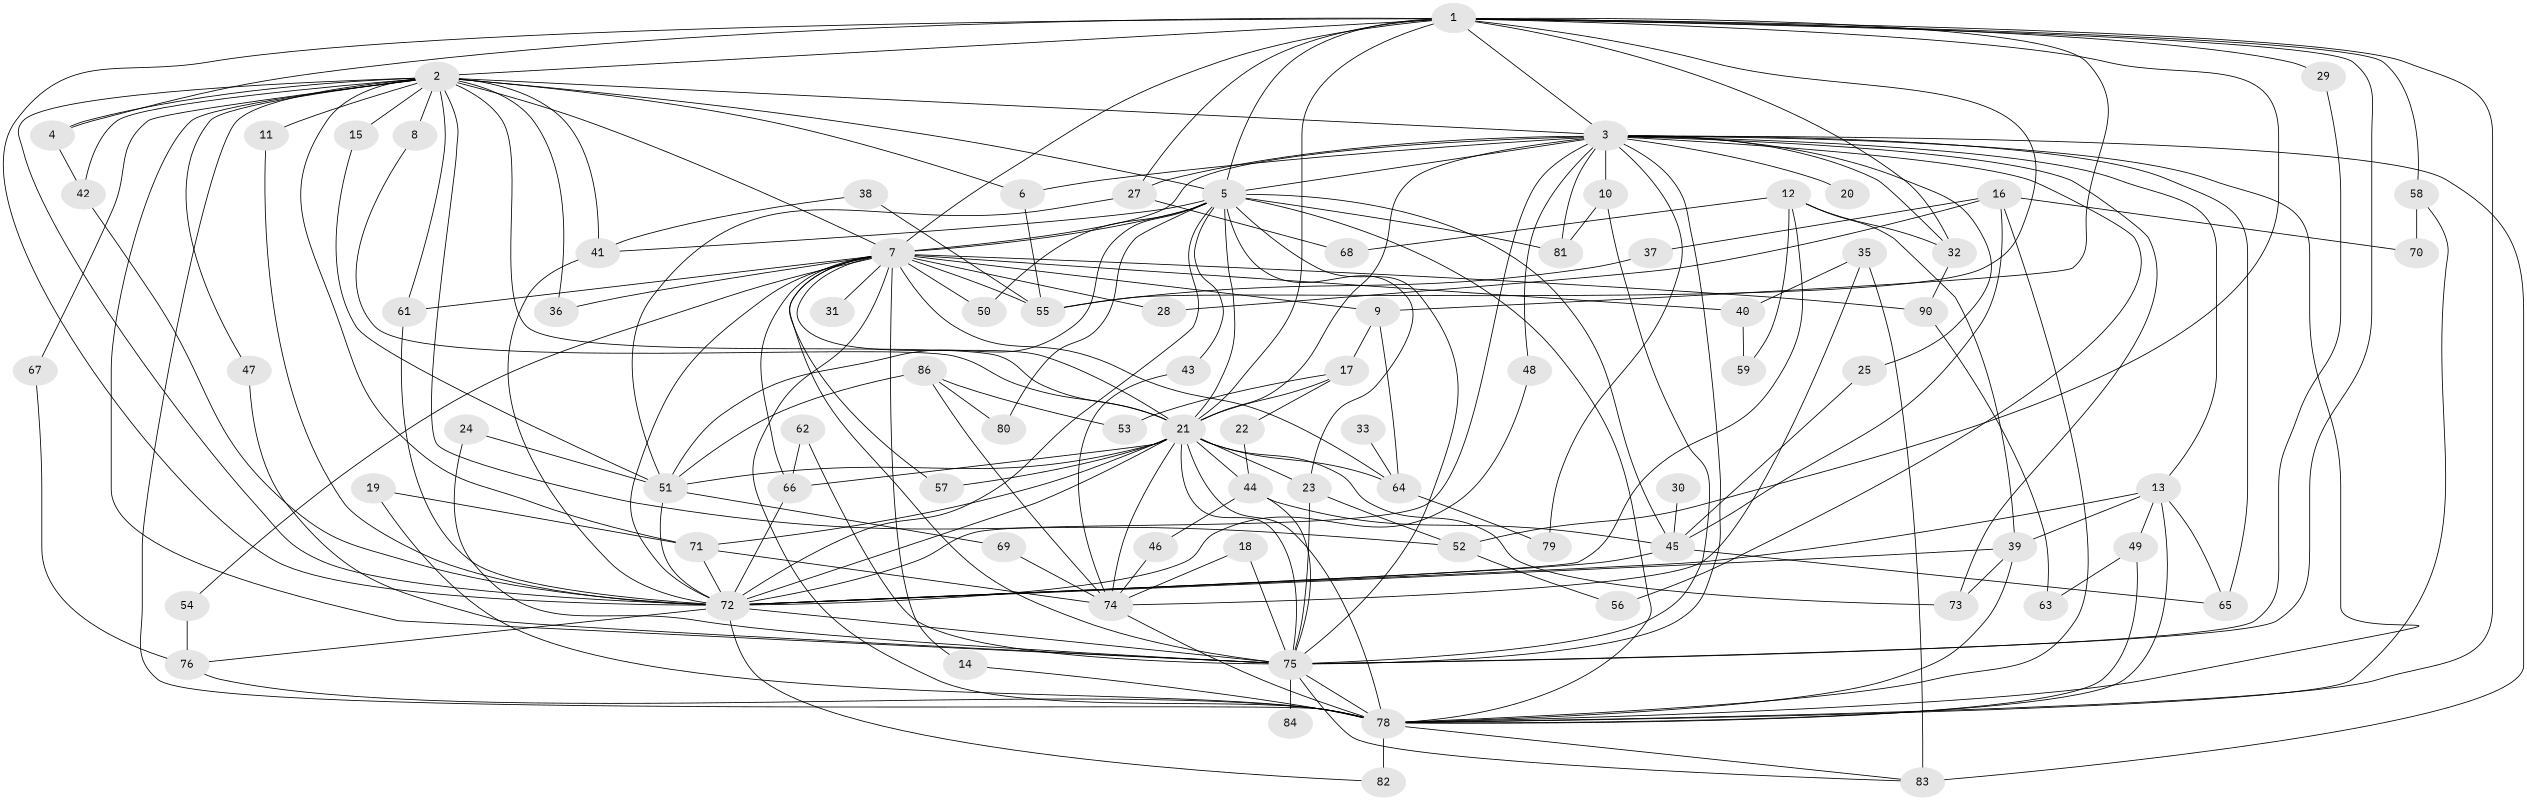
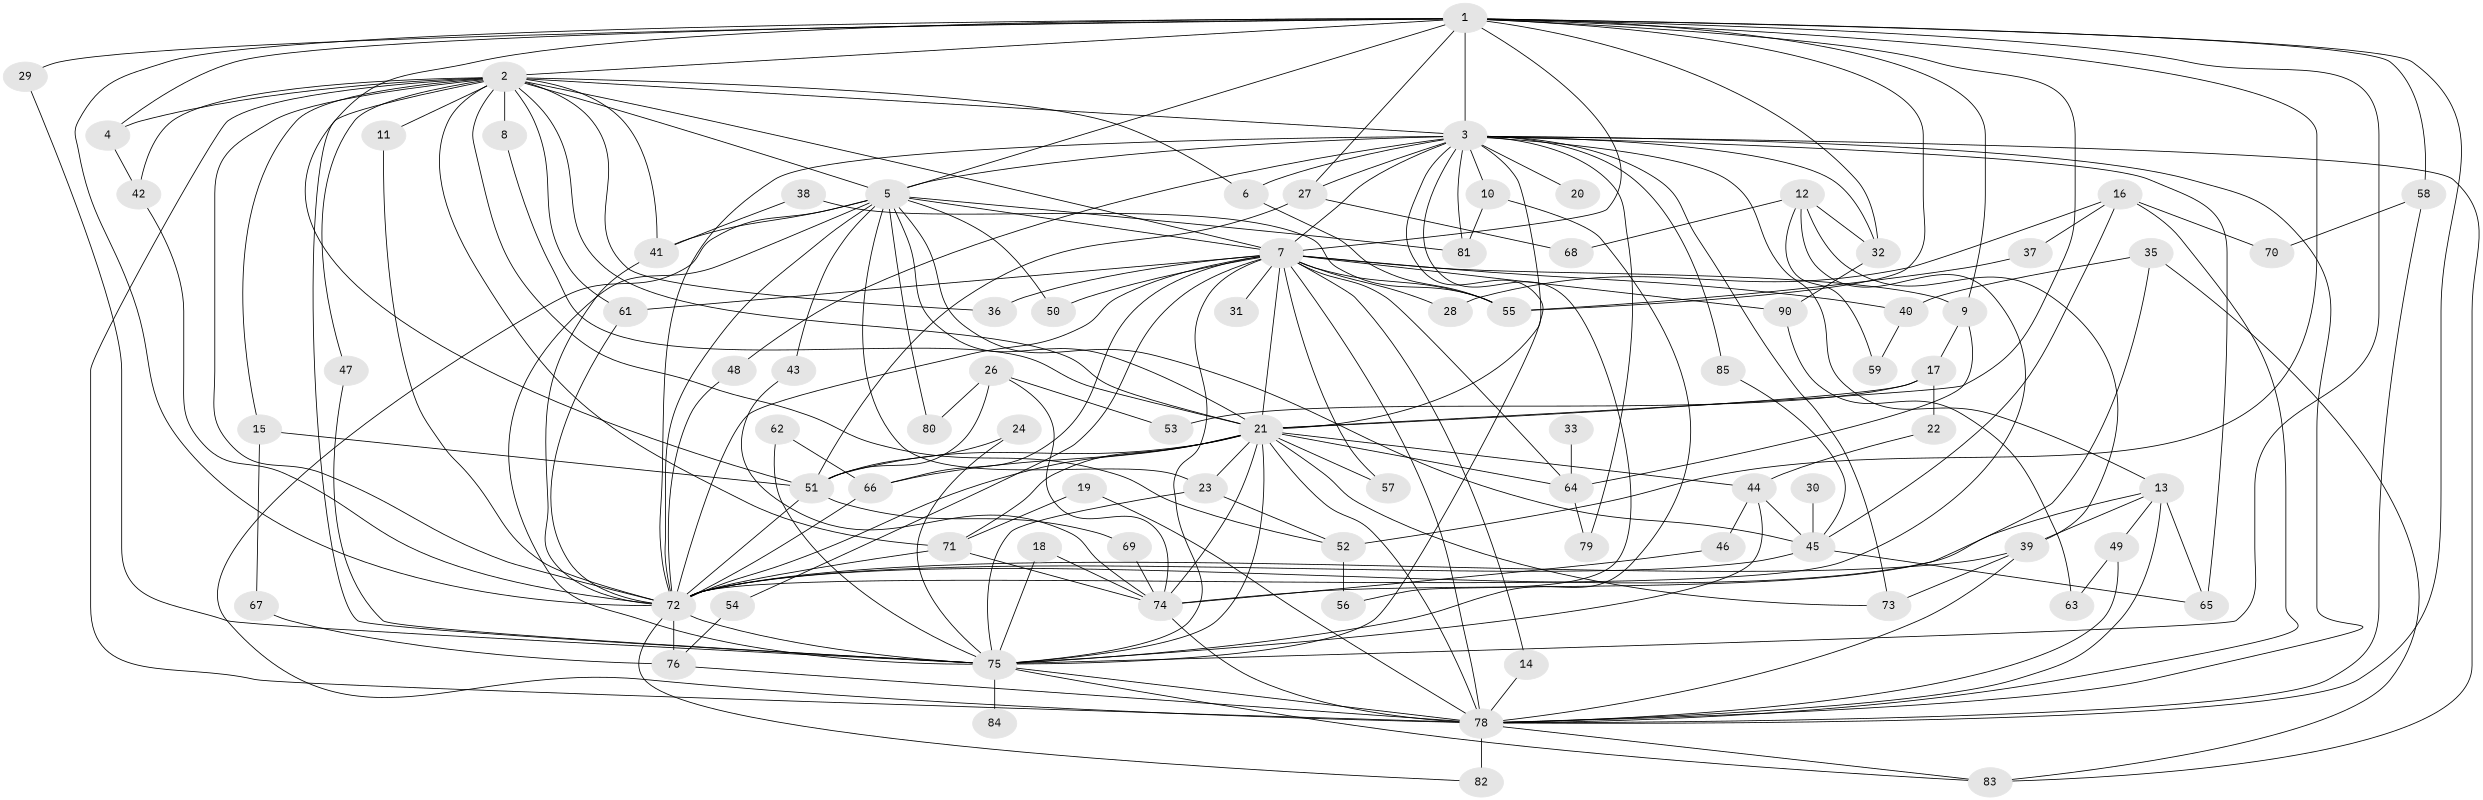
edge "2" -- "67": now "15" -- "67"
edge "5" -- "51": now "1" -- "51"
node "86": label "86" -> "26"
node "25": label "25" -> "85"
